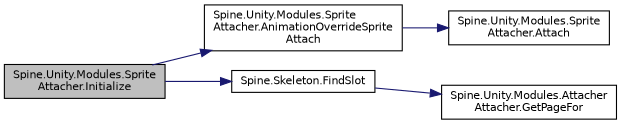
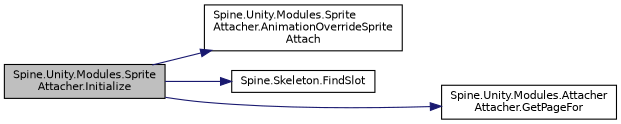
node "Spine.Unity.Modules.Sprite Attacher.Attach": removed
edge "Spine.Skeleton.FindSlot" -> "Spine.Unity.Modules.Attacher Attacher.GetPageFor": now "Spine.Unity.Modules.Sprite Attacher.Initialize" -> "Spine.Unity.Modules.Attacher Attacher.GetPageFor"
